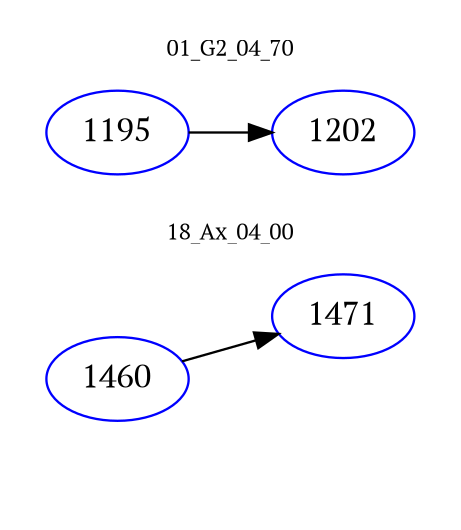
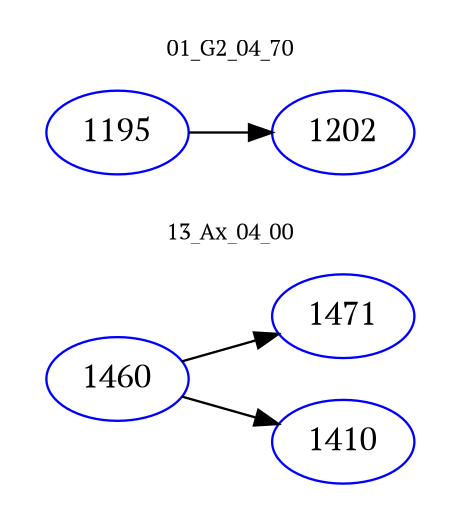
cluster "18_Ax_04_00": label "18_Ax_04_00" -> "13_Ax_04_00"
node "1410": added
